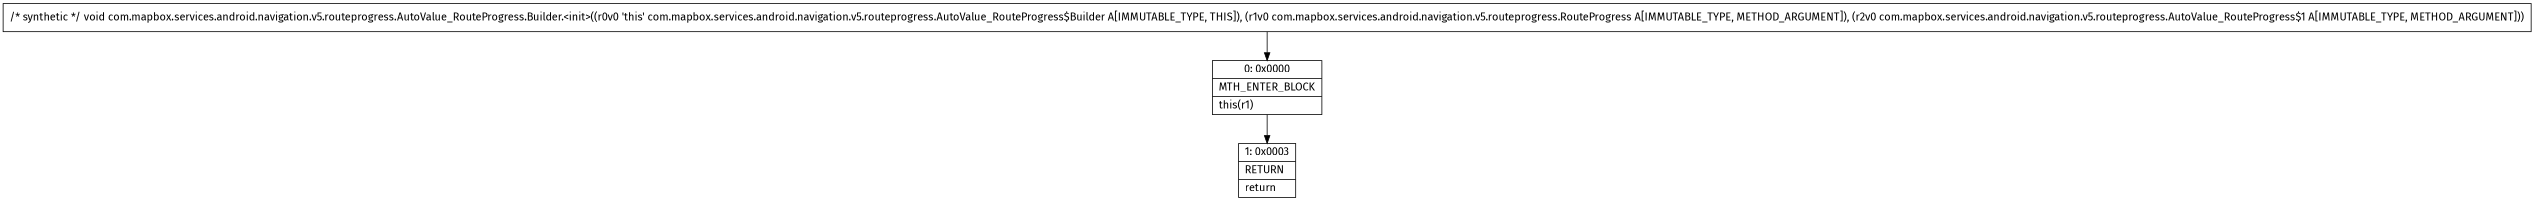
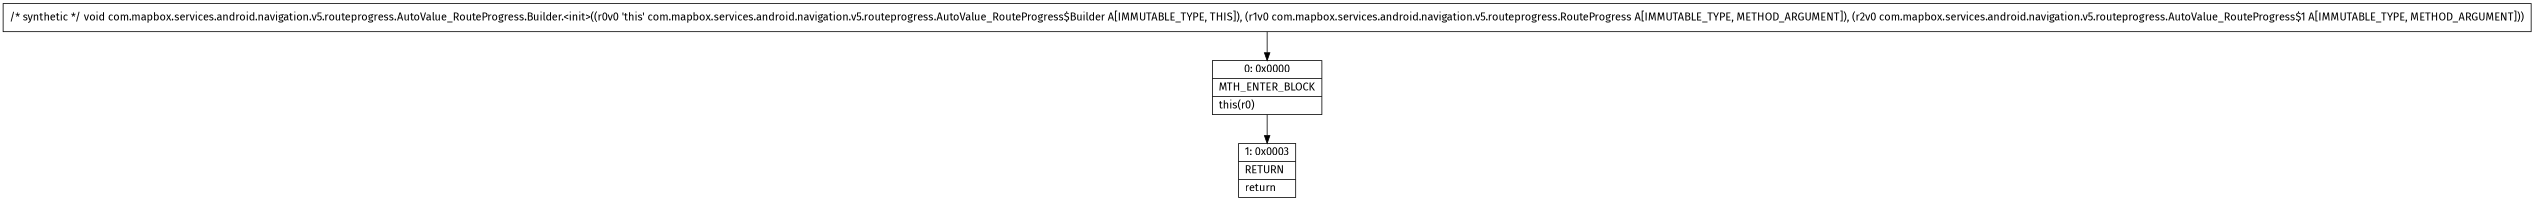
node "0: 0x0000": text "this(r1)" -> "this(r0)"
